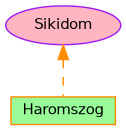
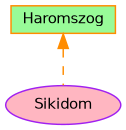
edge "Haromszog" -> "Sikidom": reversed
